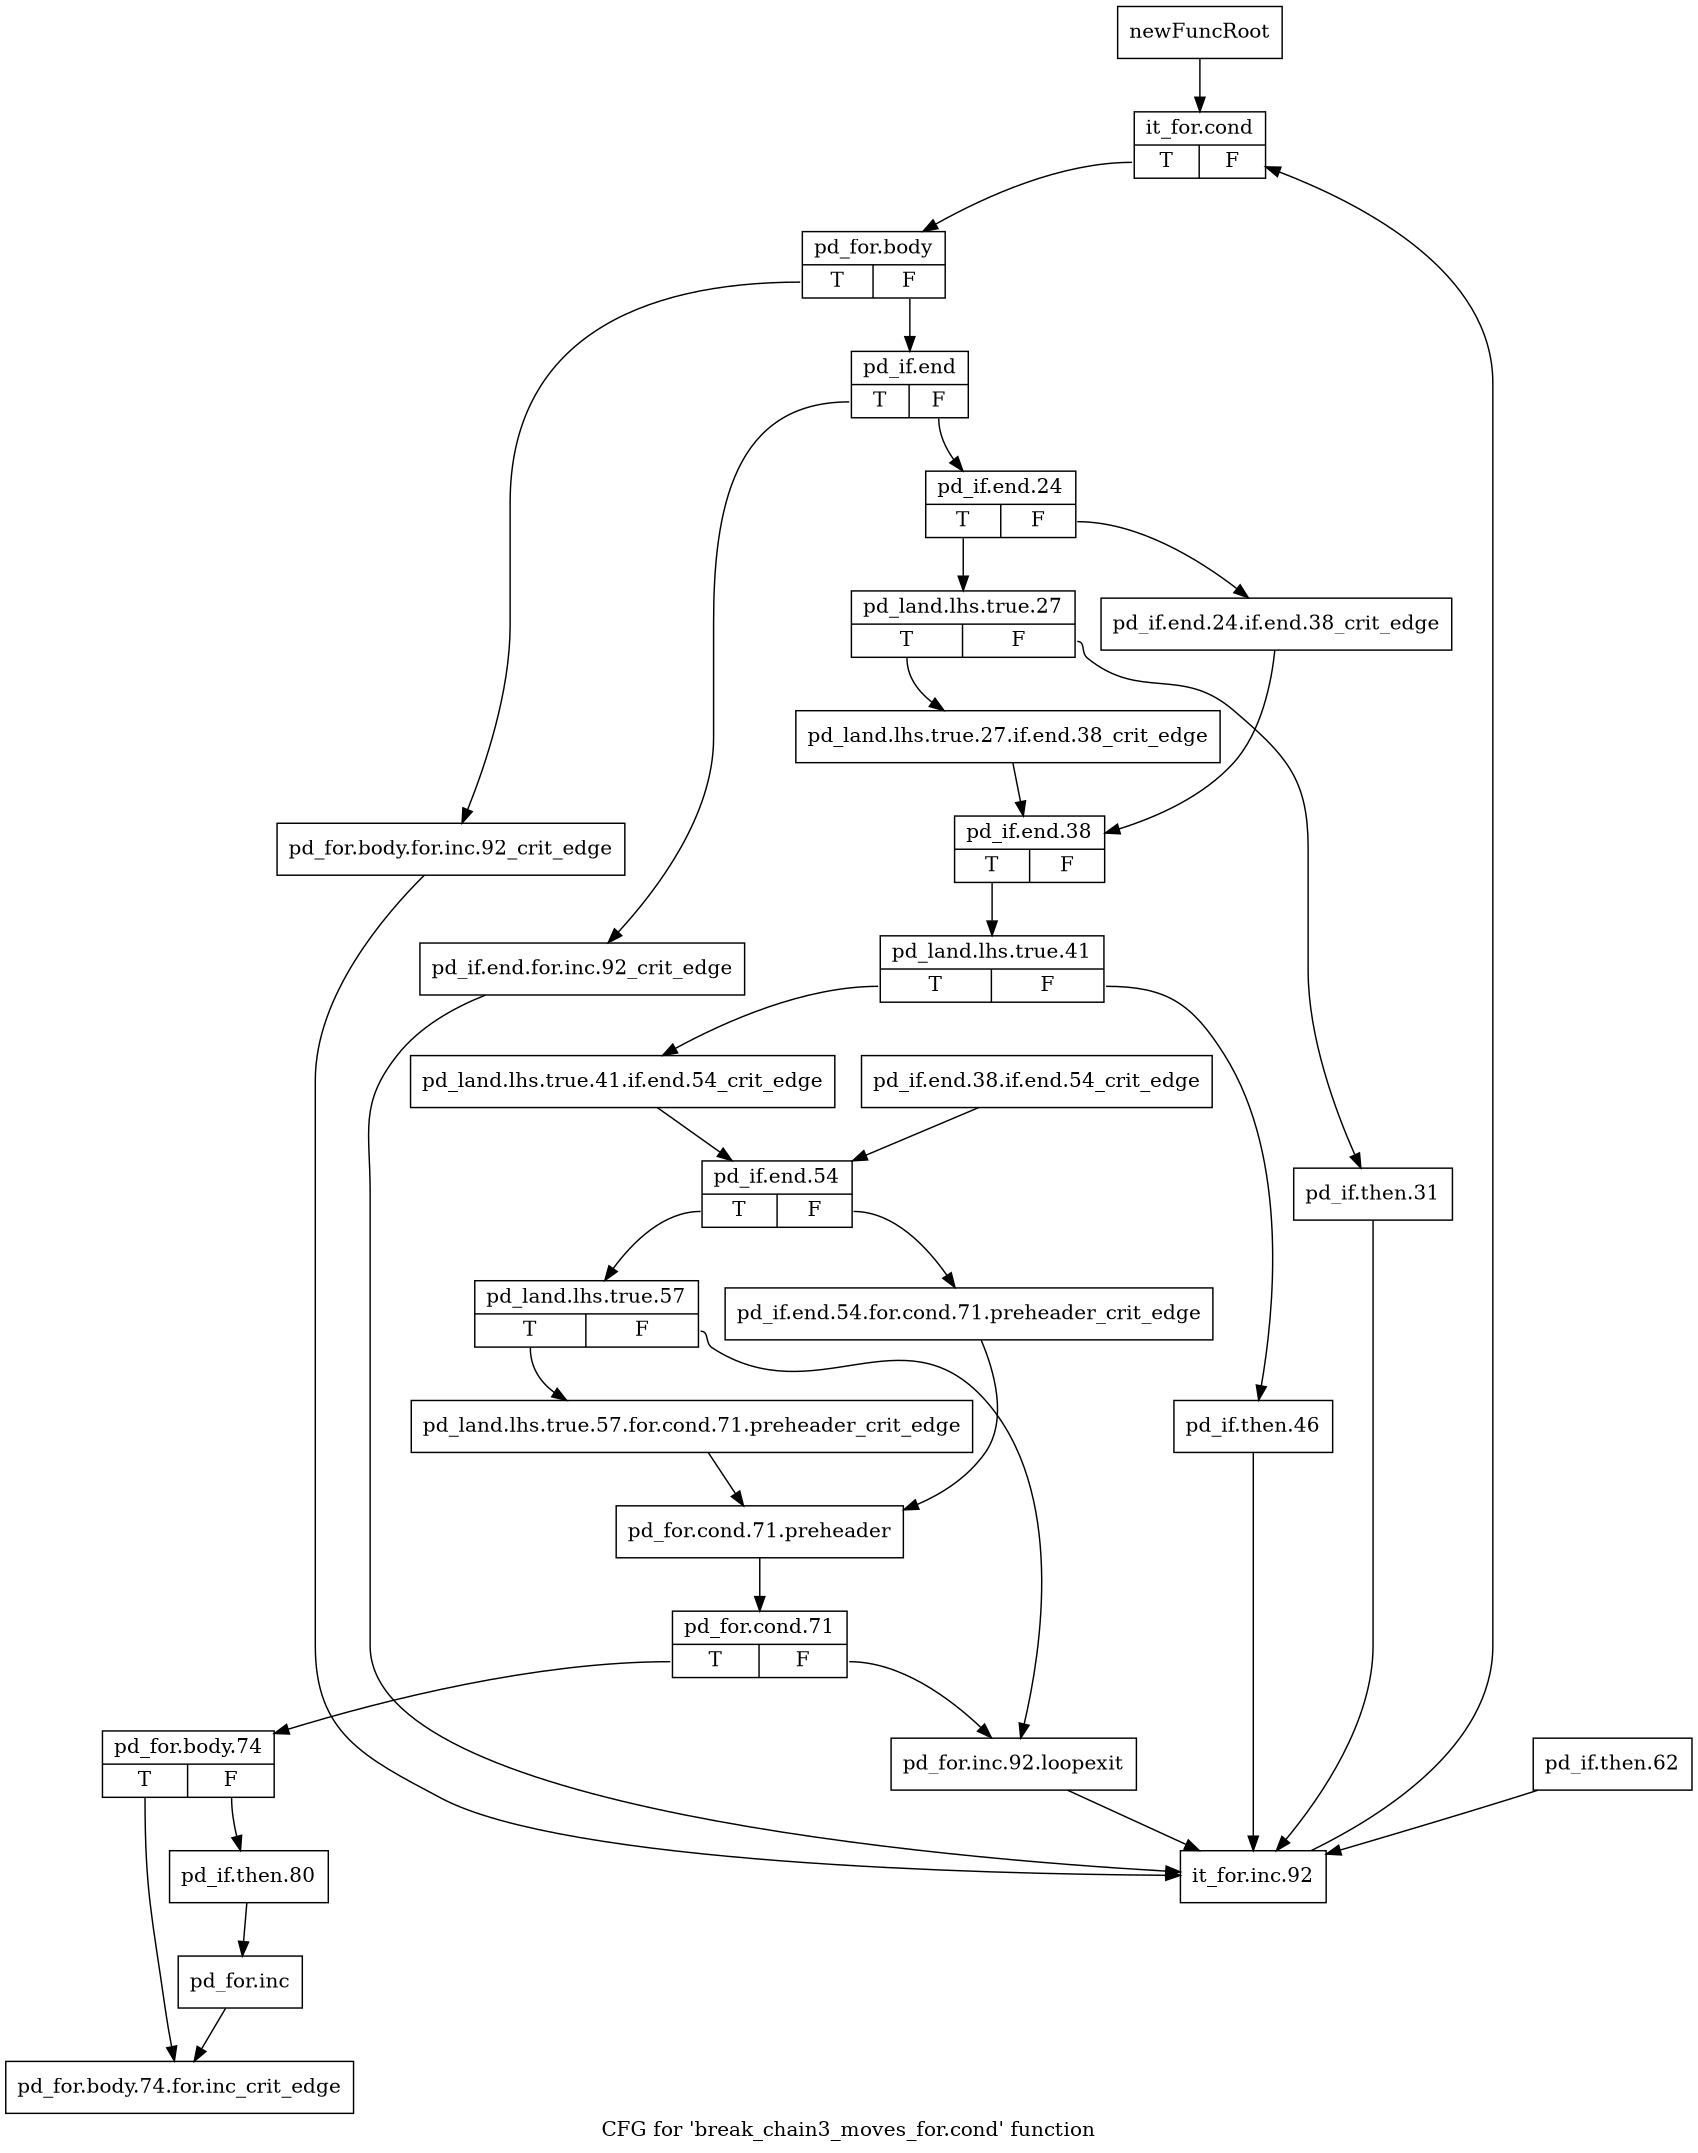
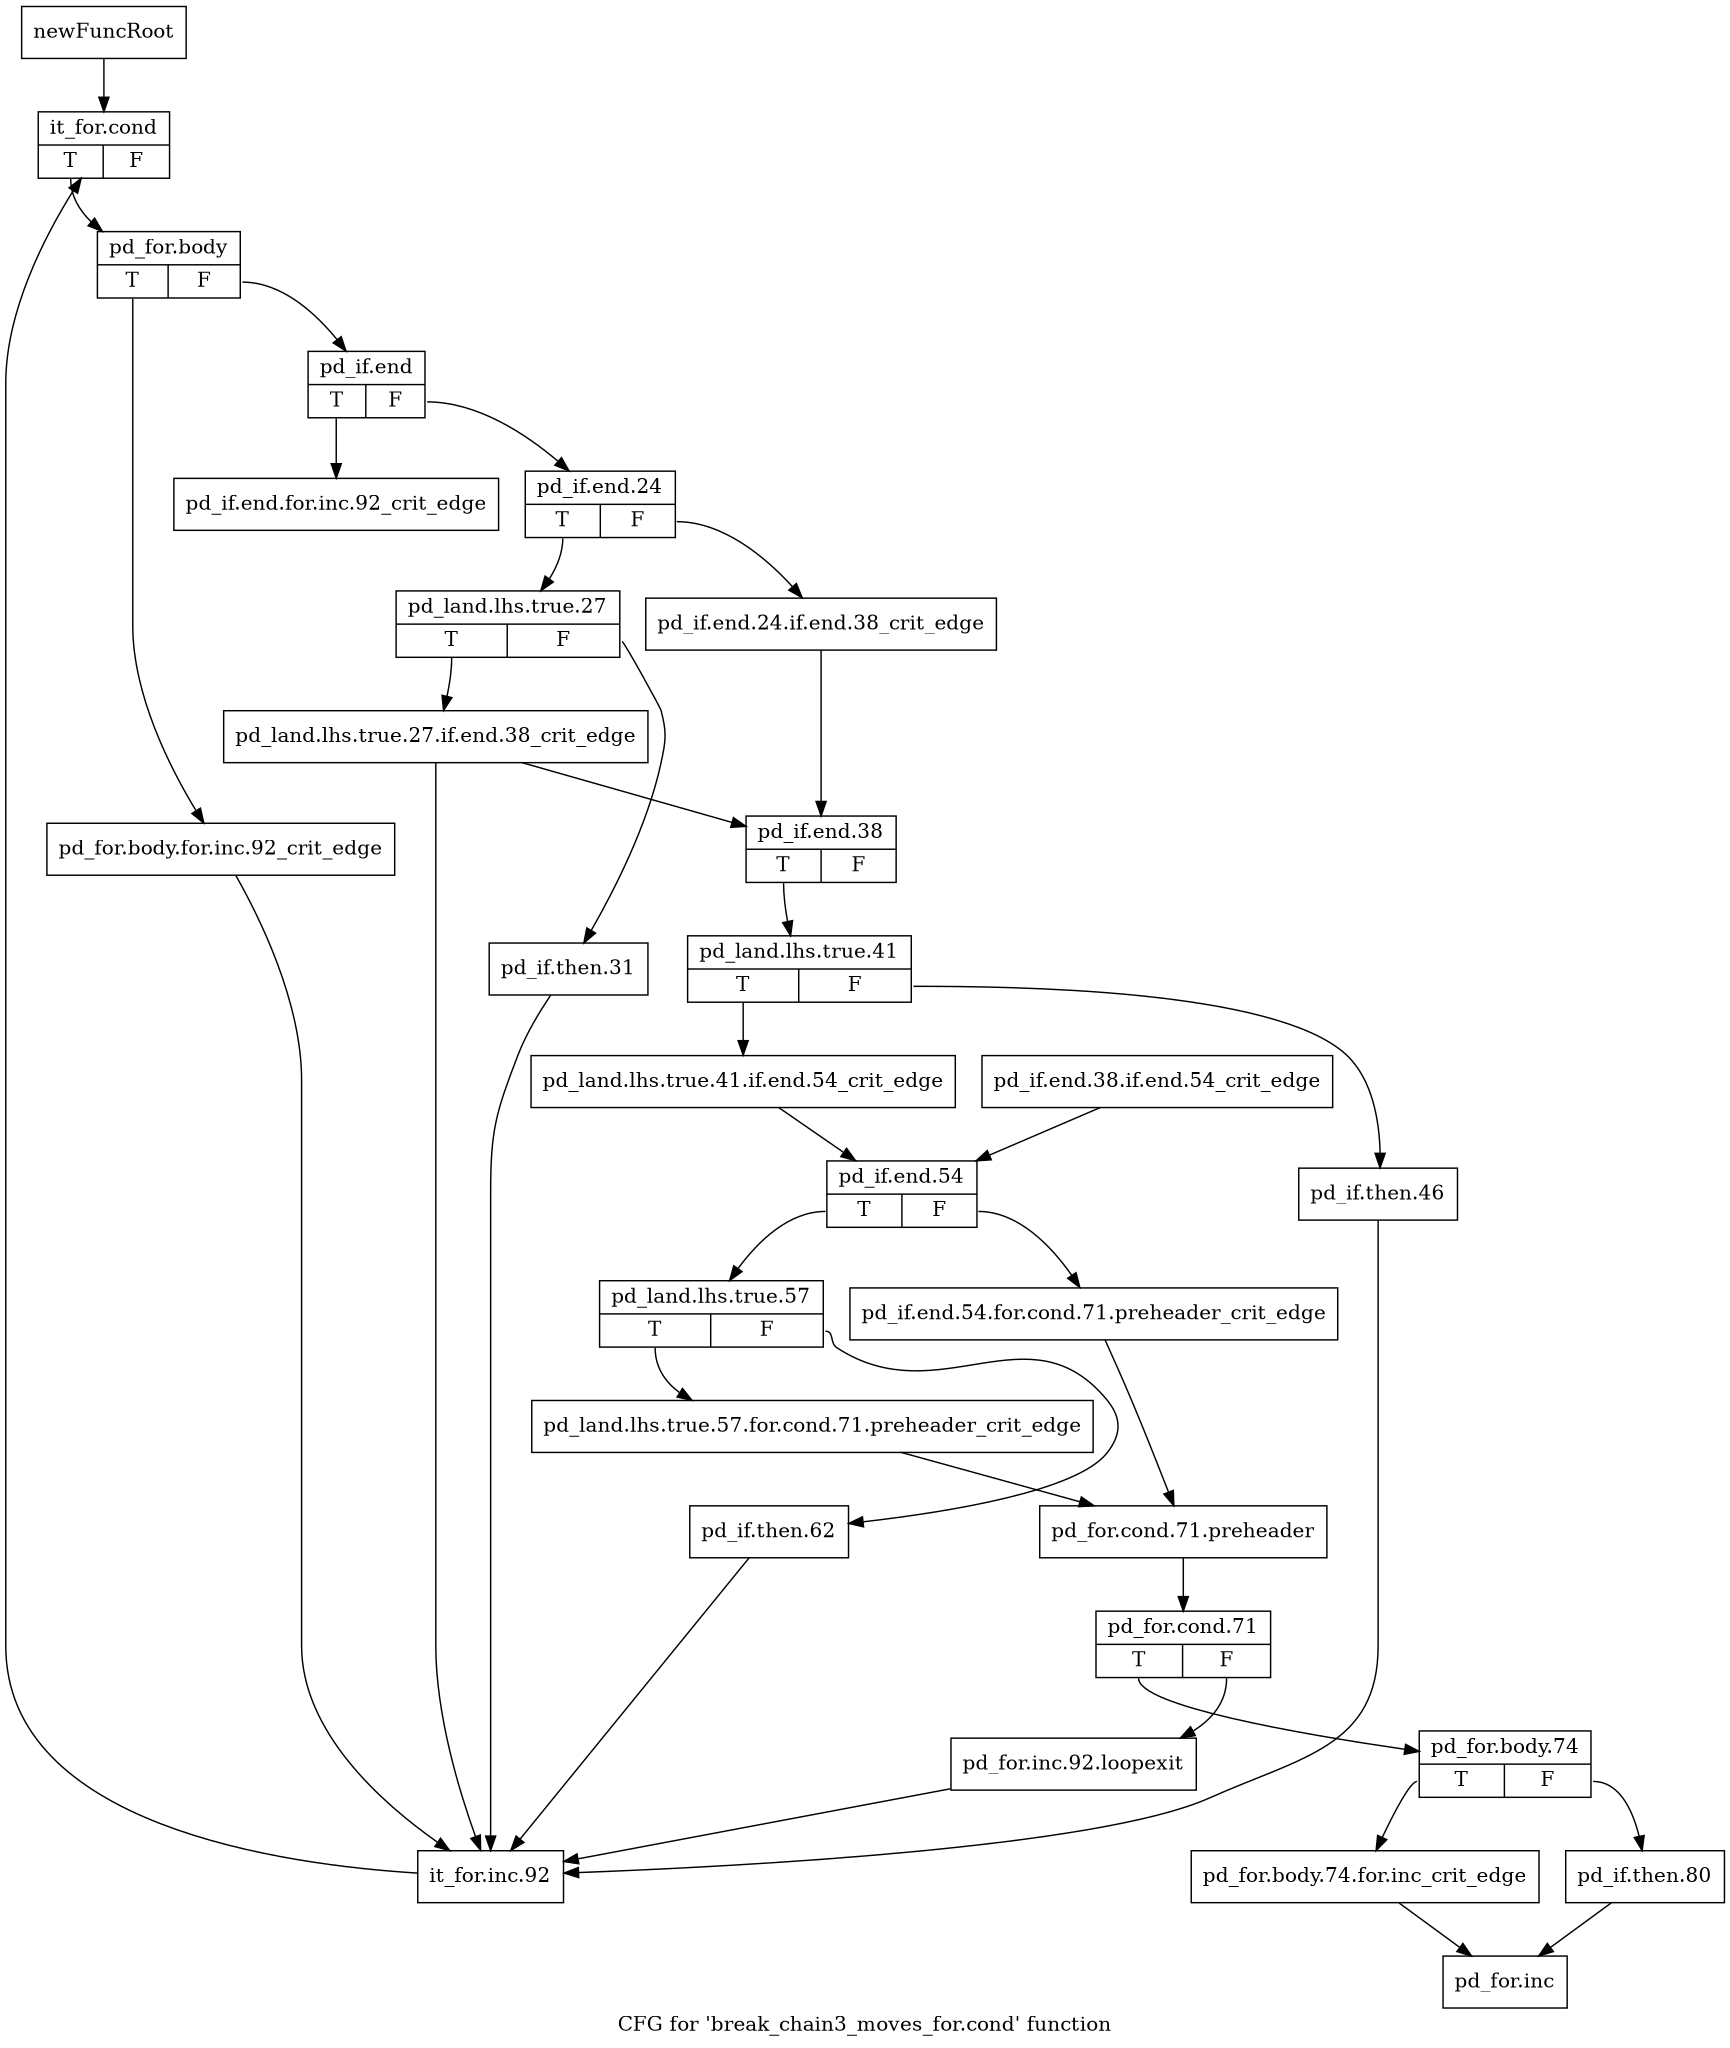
edge "pd_land.lhs.true.57" -> "pd_for.inc.92.loopexit": now "pd_land.lhs.true.57" -> "pd_if.then.62"
edge "pd_if.end.for.inc.92_crit_edge" -> "it_for.inc.92": now "pd_land.lhs.true.27.if.end.38_crit_edge" -> "it_for.inc.92"
edge "pd_for.inc" -> "pd_for.body.74.for.inc_crit_edge": reversed
